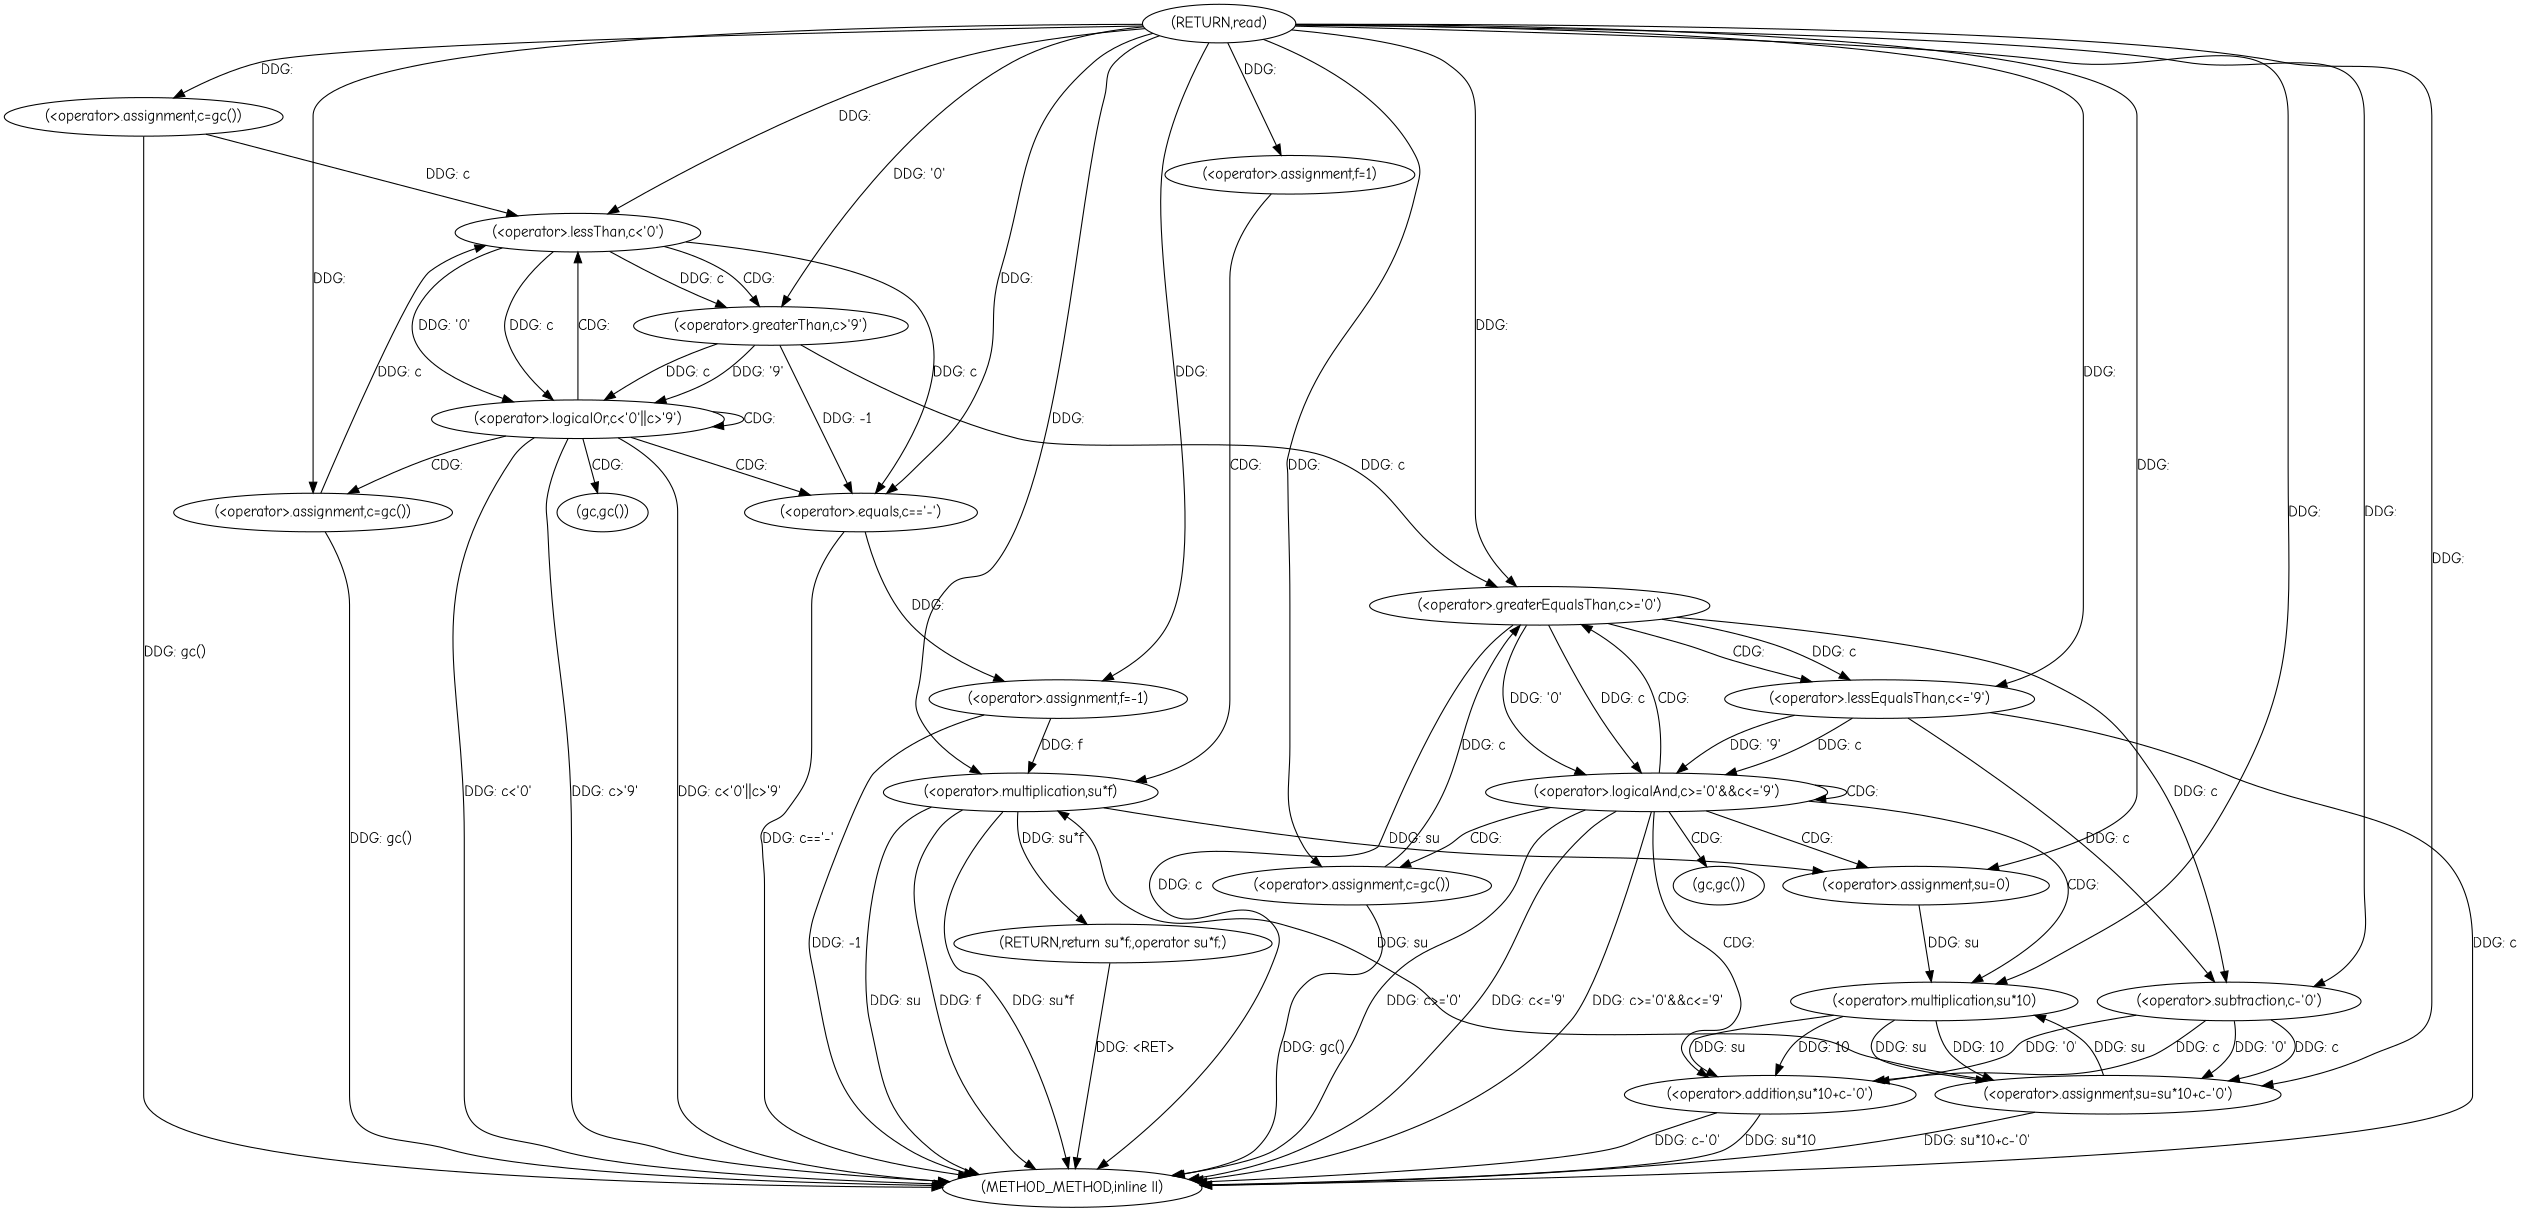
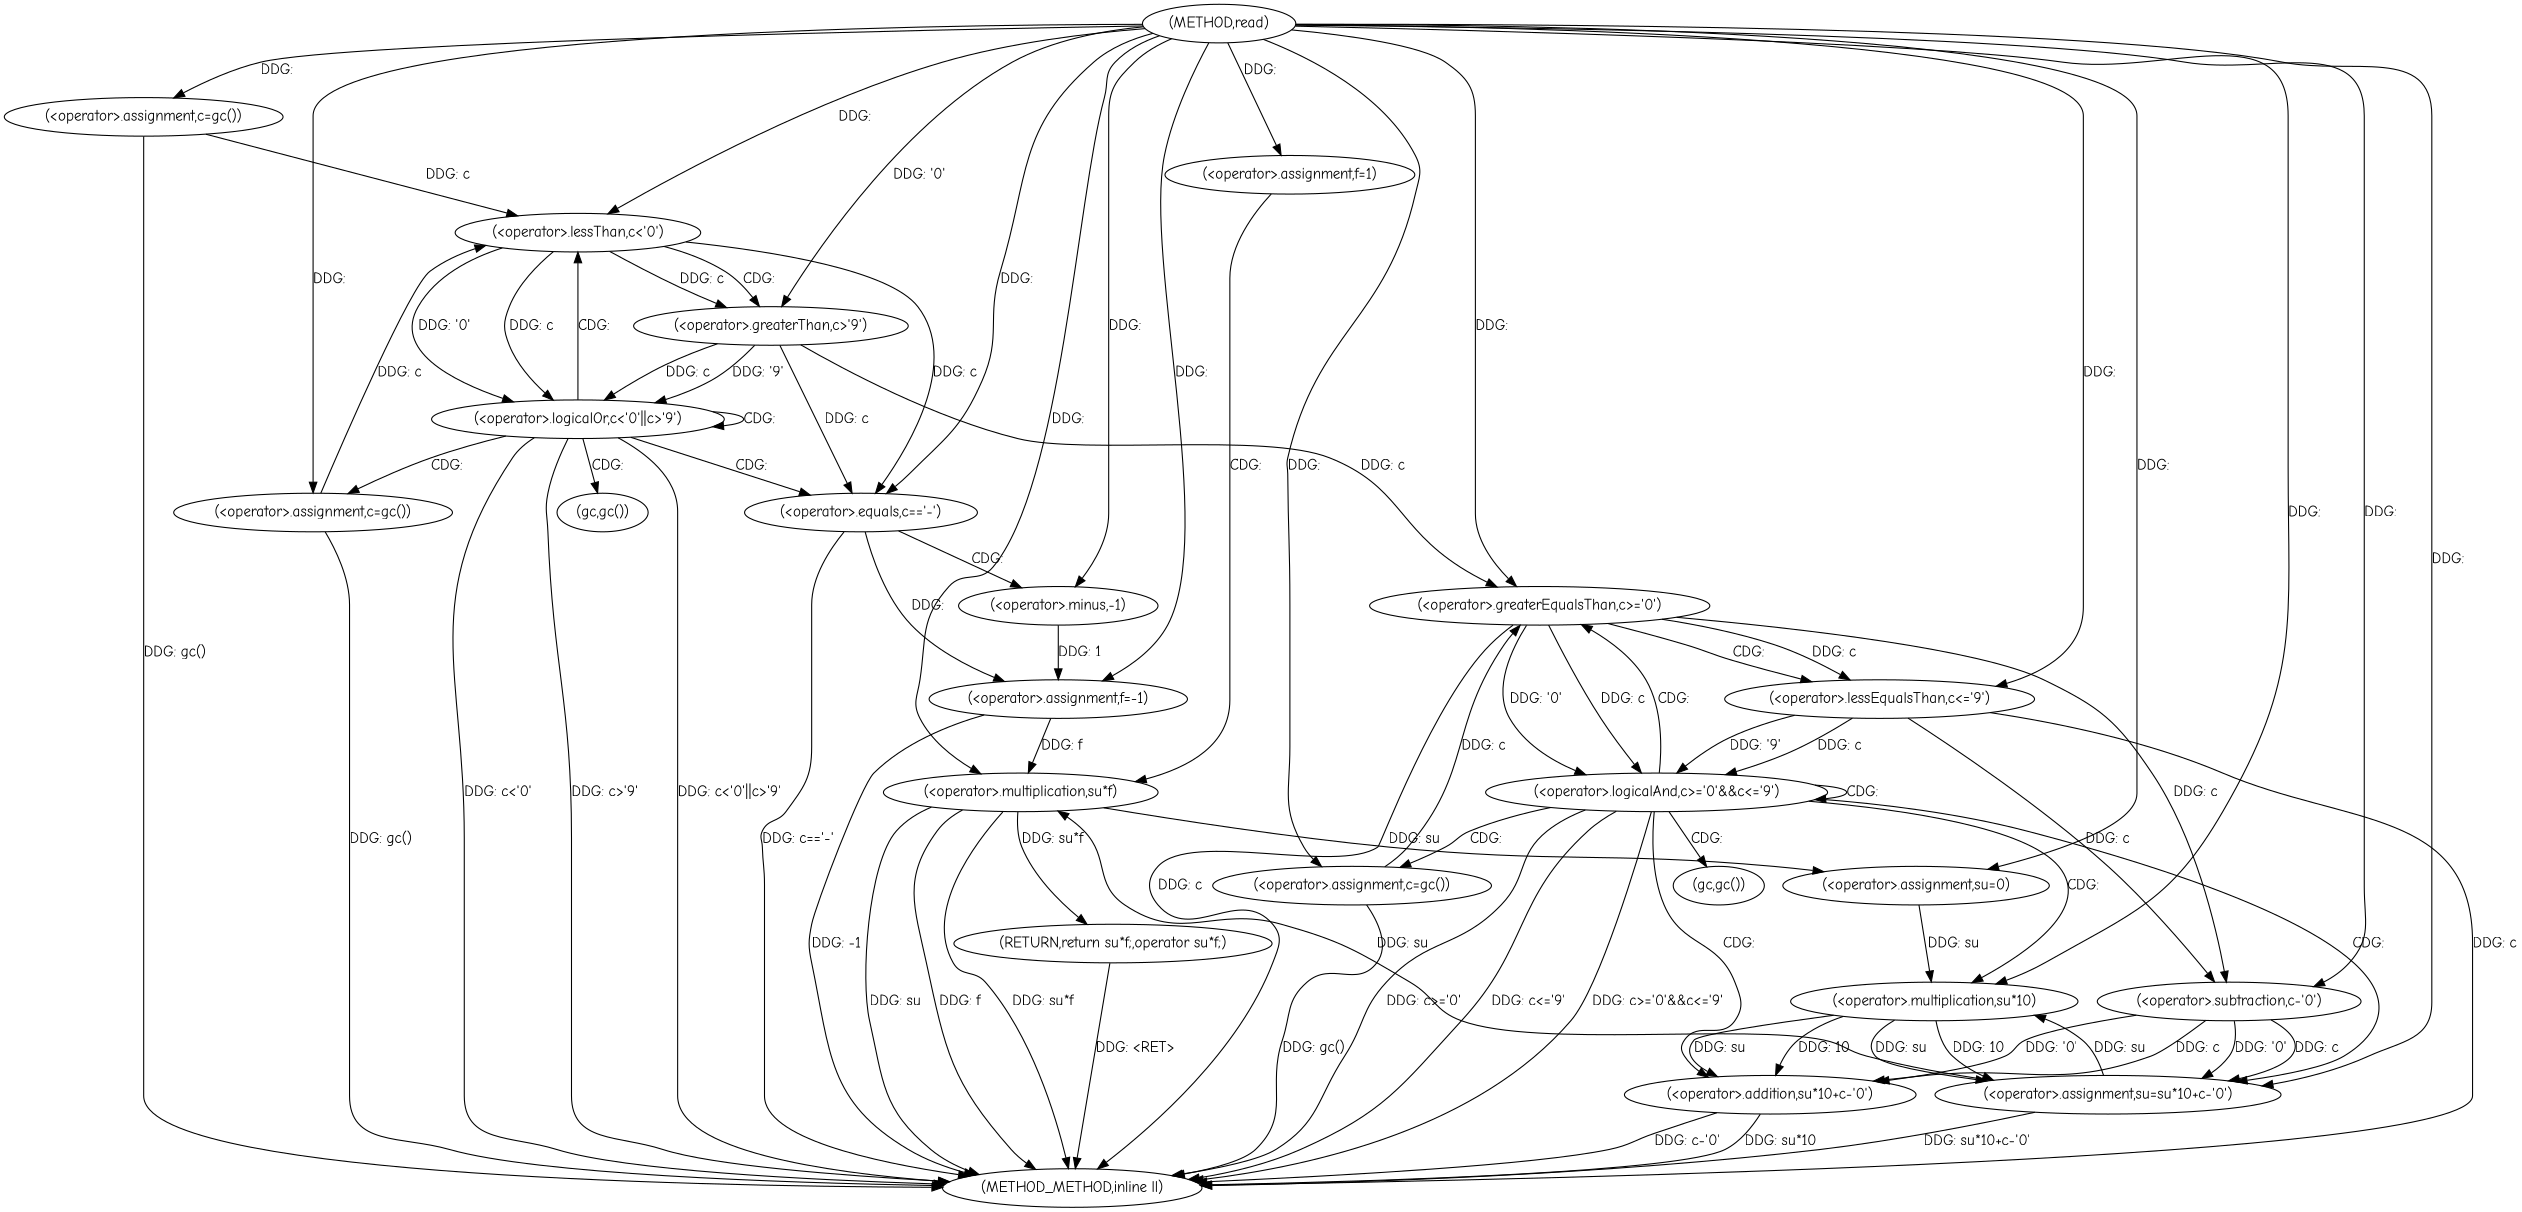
node "(RETURN,read)": label "(RETURN,read)" -> "(METHOD,read)"
edge "(<operator>.greaterThan,c>'9')" -> "(<operator>.equals,c=='-')": label "DDG: -1" -> "DDG: c"
node "(<operator>.minus,-1)": added
edge "(<operator>.logicalAnd,c>='0'&&c<='9')" -> "(<operator>.assignment,su=0)": now "(<operator>.logicalAnd,c>='0'&&c<='9')" -> "(<operator>.assignment,su=su*10+c-'0')"
